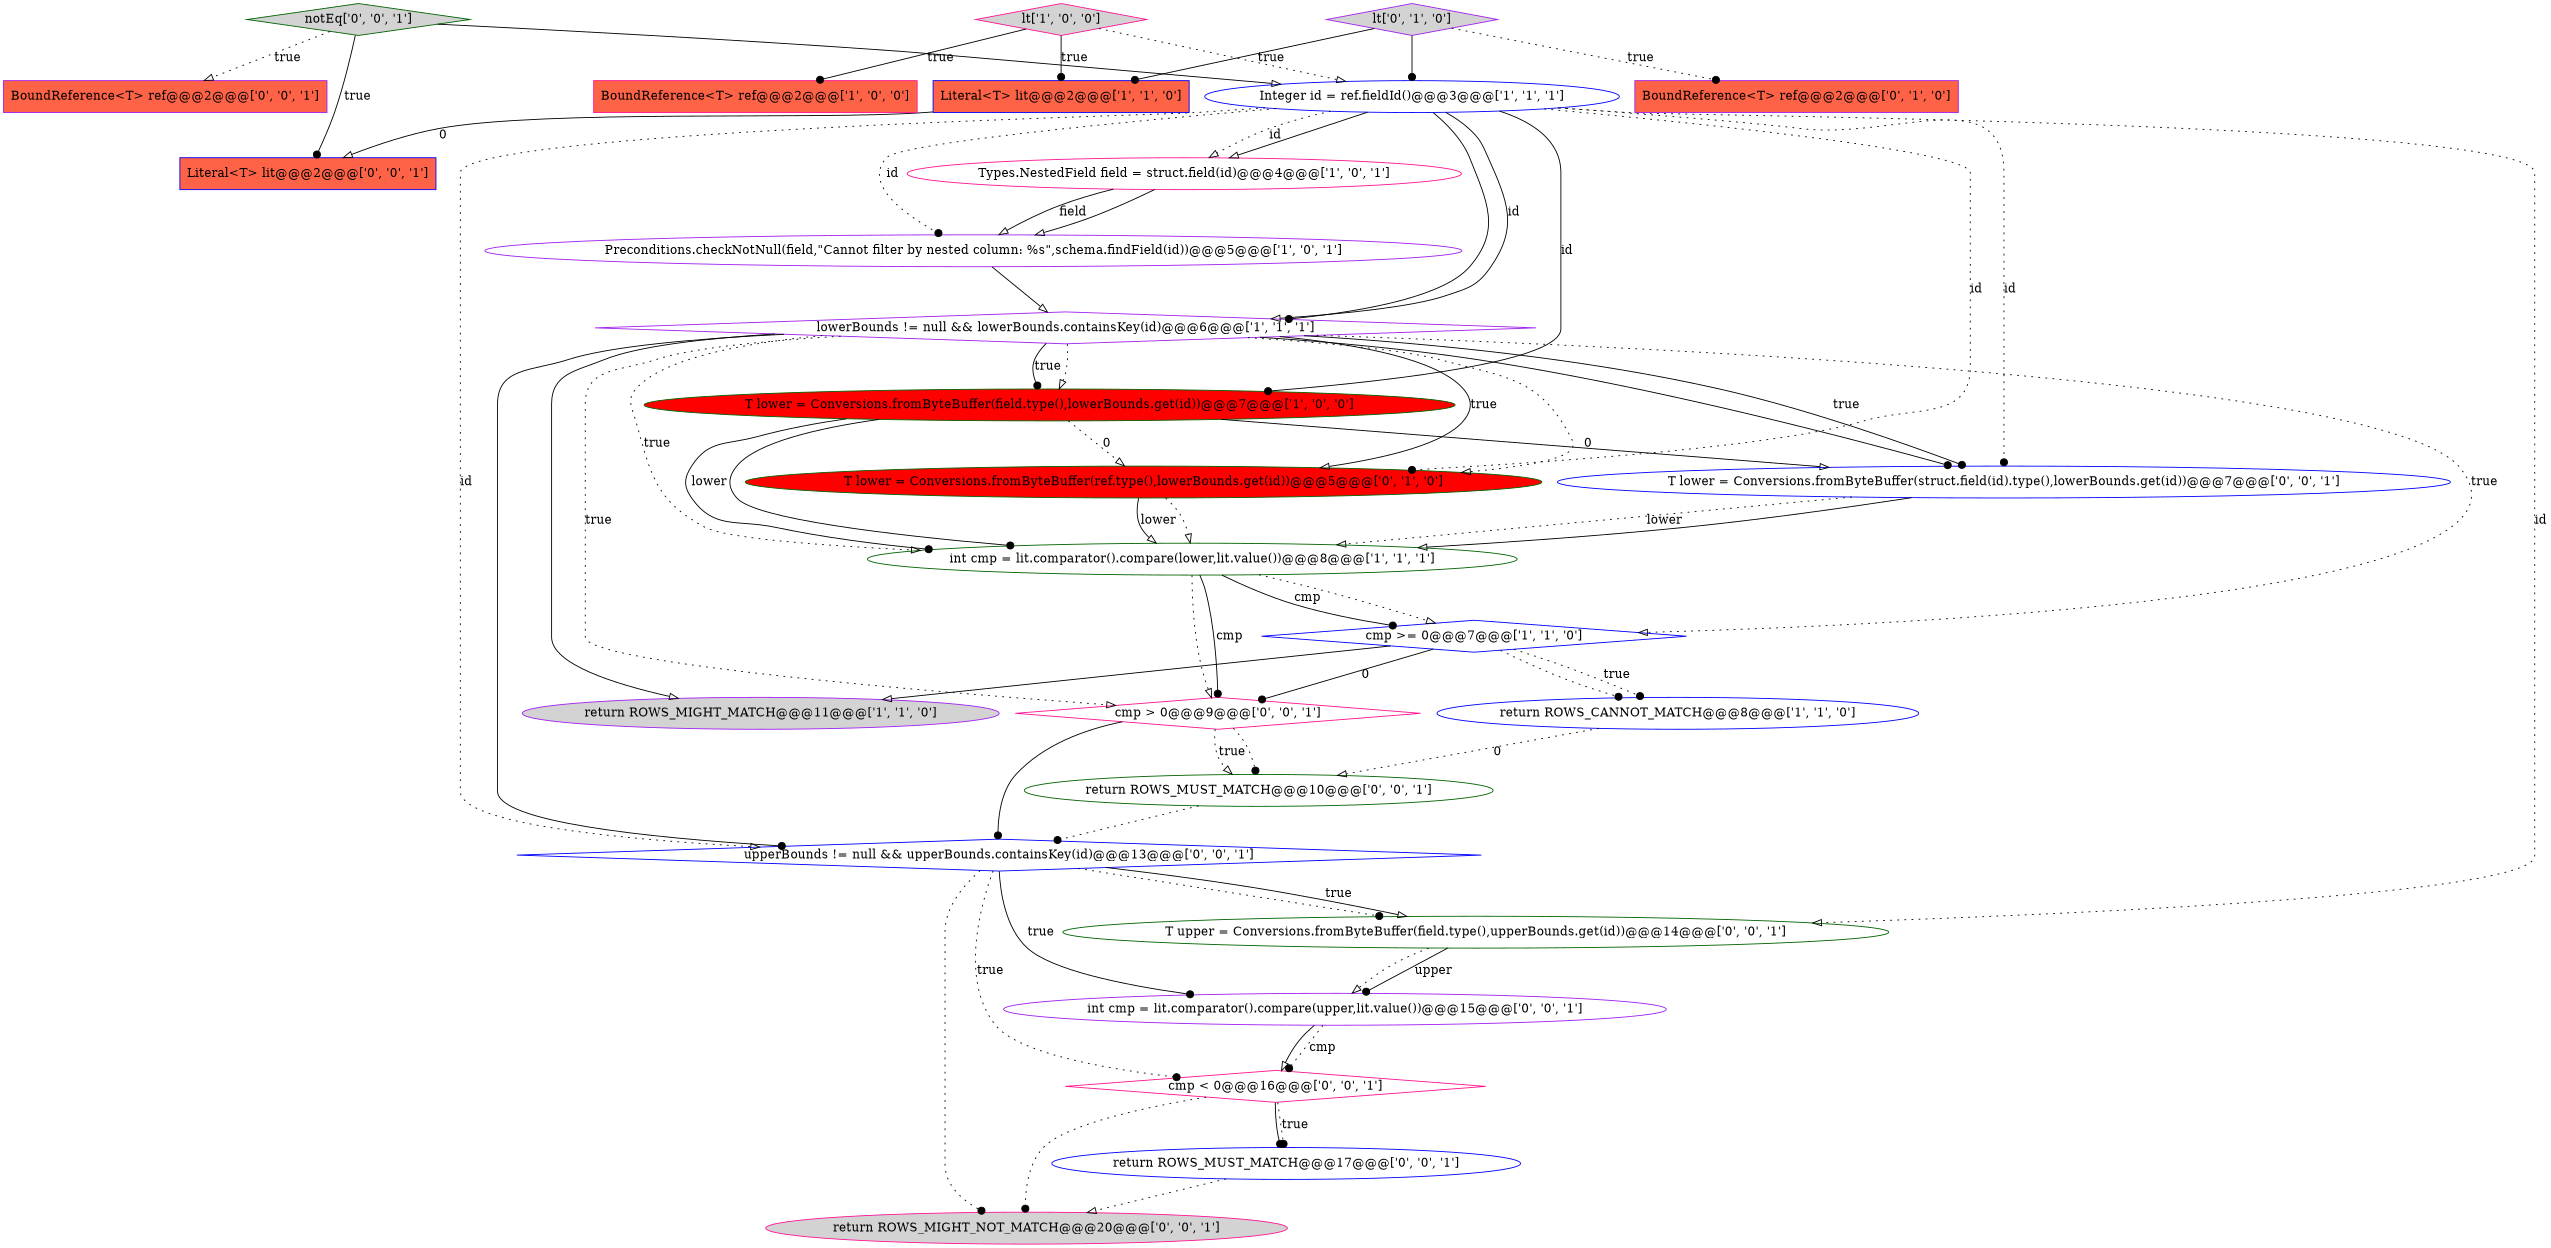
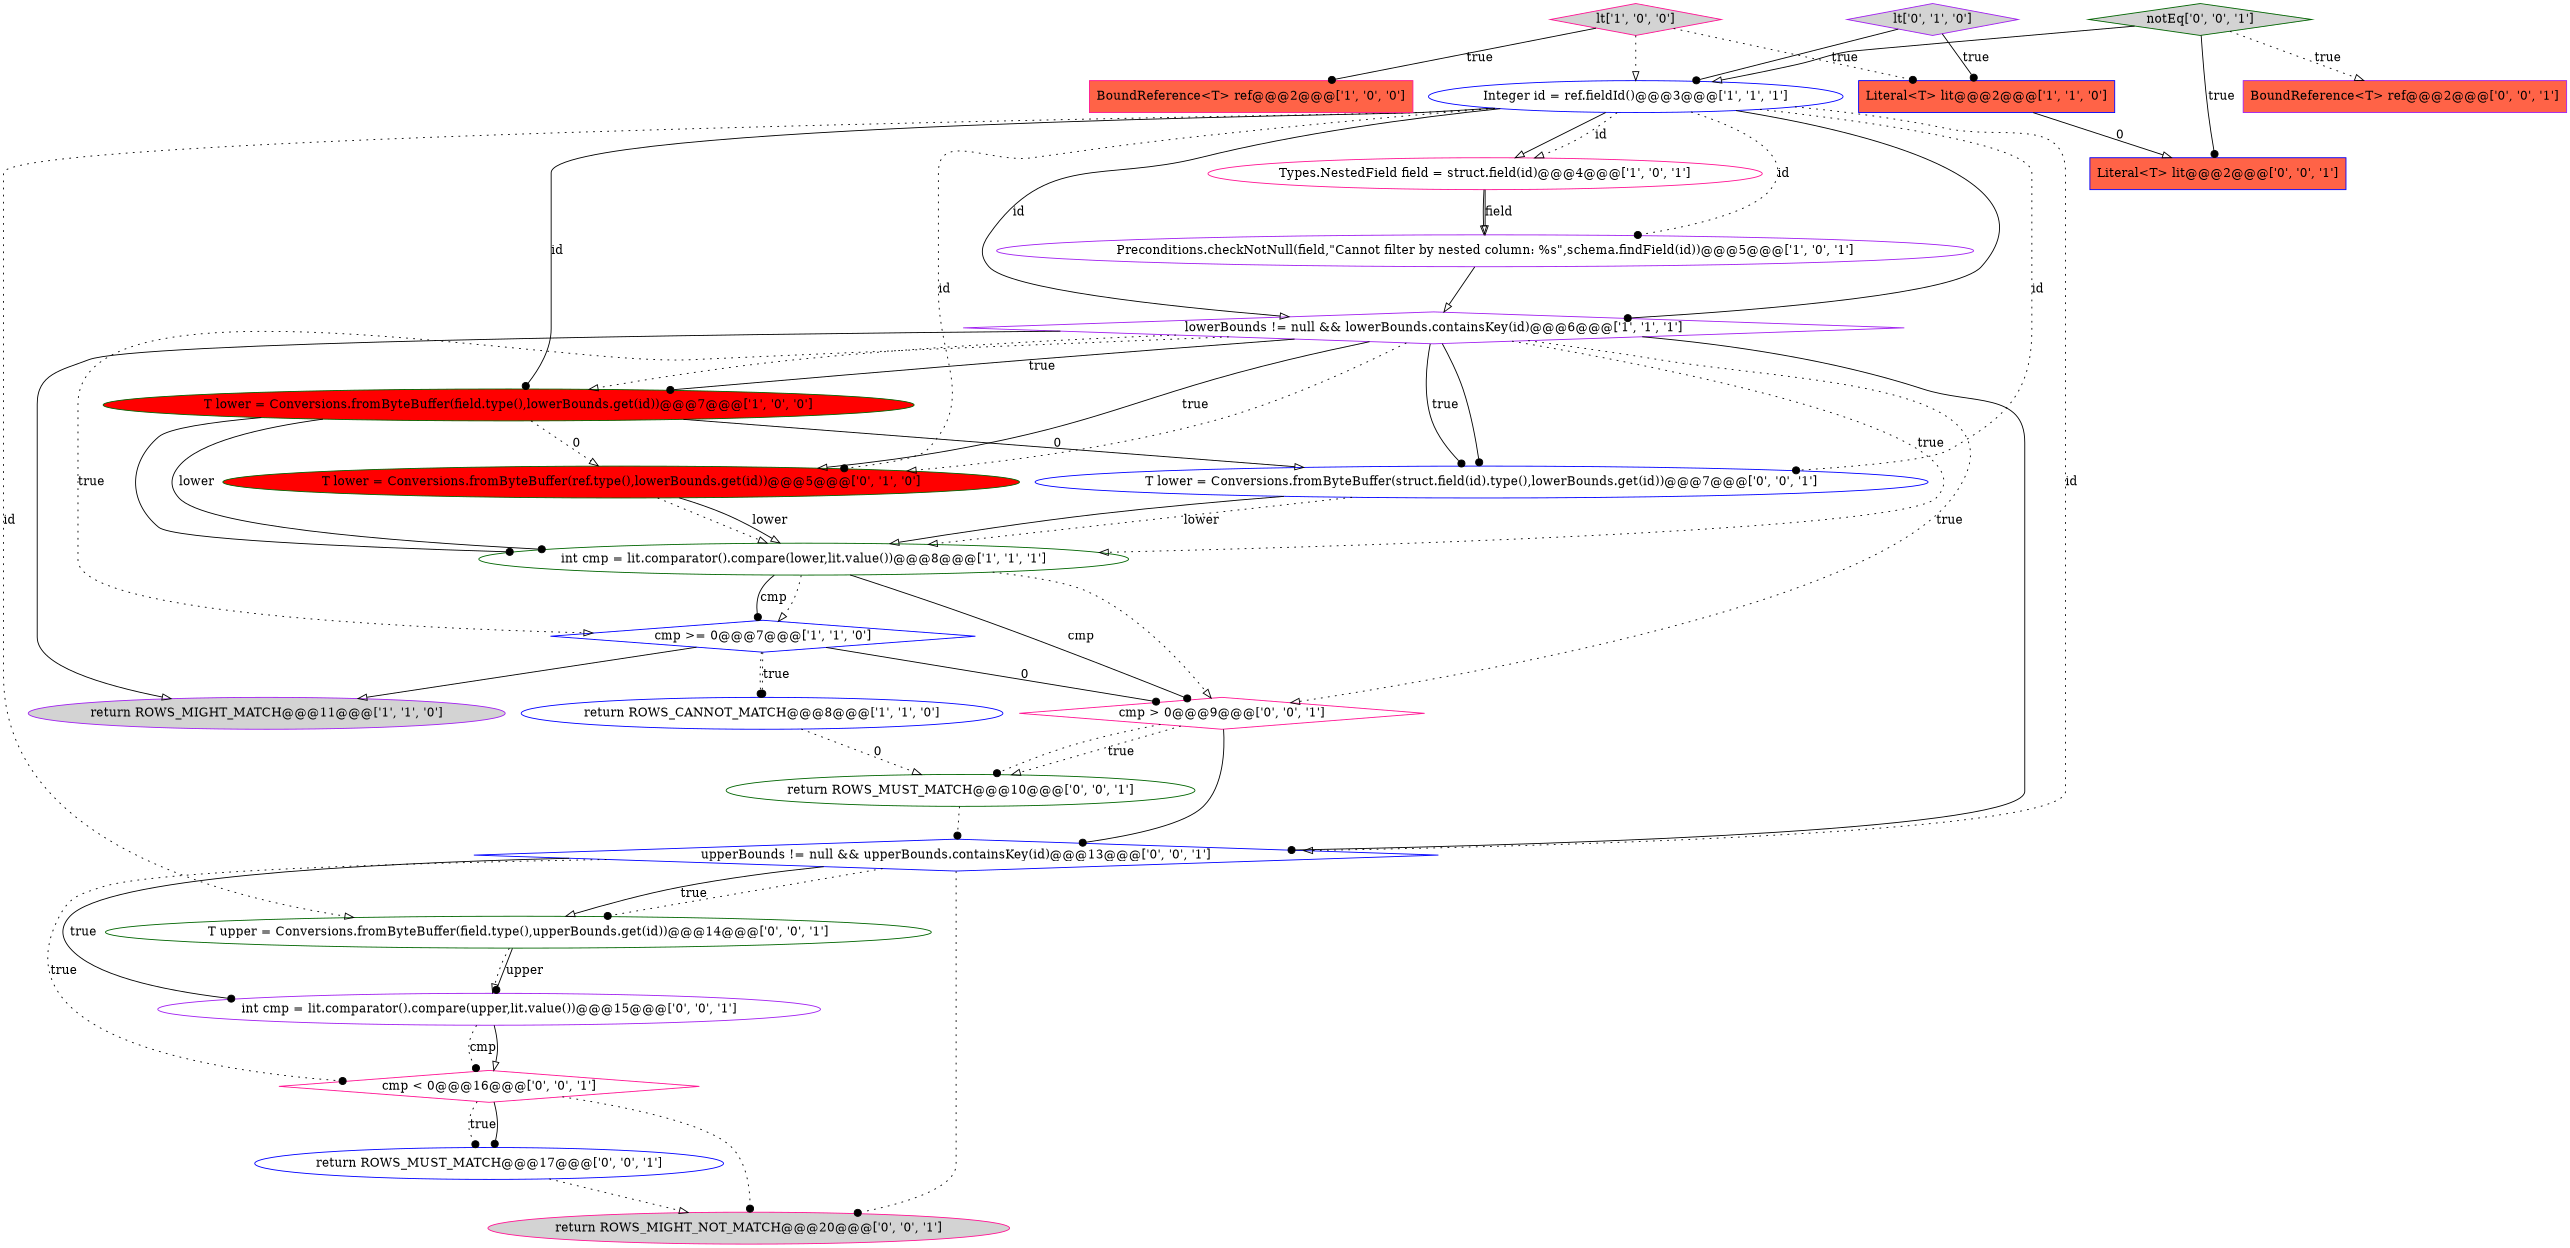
edge "lt['1', '0', '0']" -> "Literal<T> lit@@@2@@@['1', '1', '0']": style solid -> dotted
node "BoundReference<T> ref@@@2@@@['0', '1', '0']": removed
